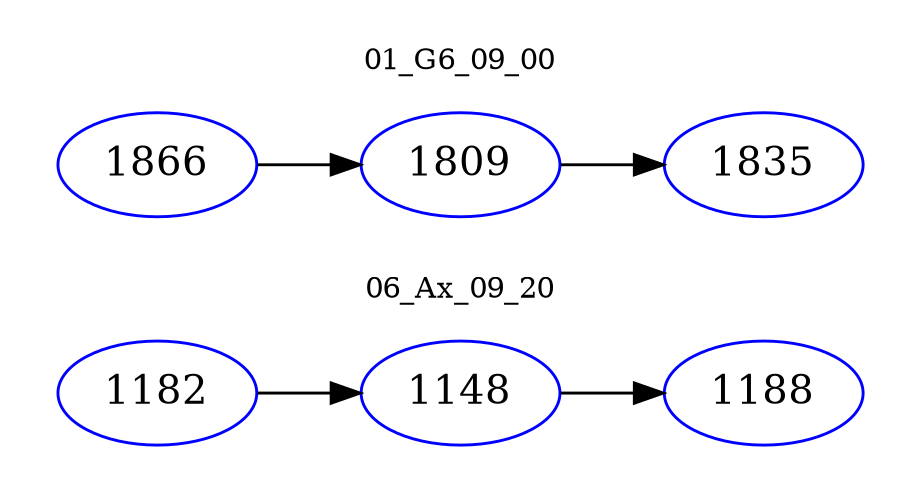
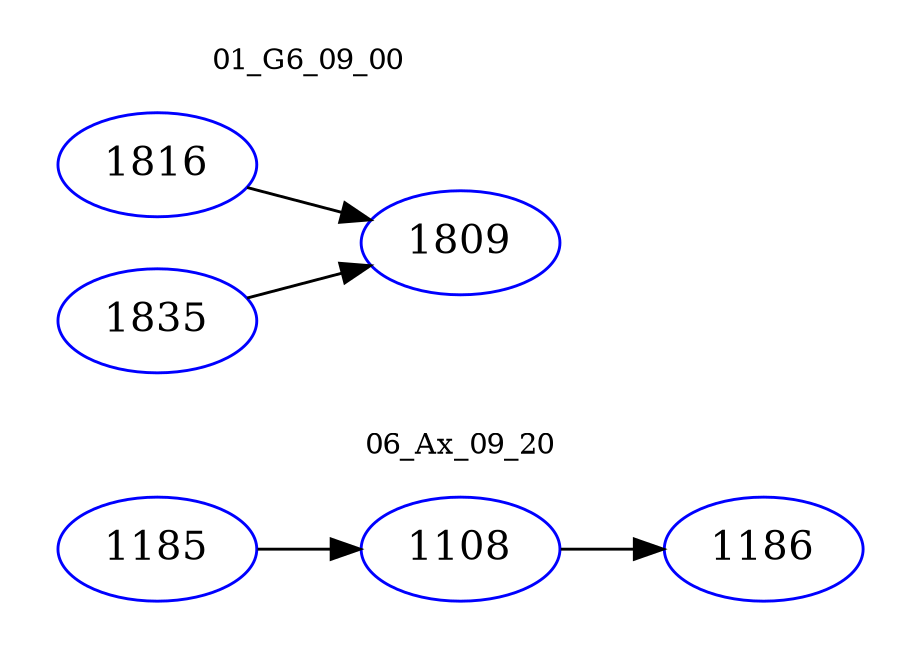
node "1866": label "1866" -> "1816"
edge "1809" -> "1835": reversed
node "1182": label "1182" -> "1185"
node "1148": label "1148" -> "1108"
node "1188": label "1188" -> "1186"
